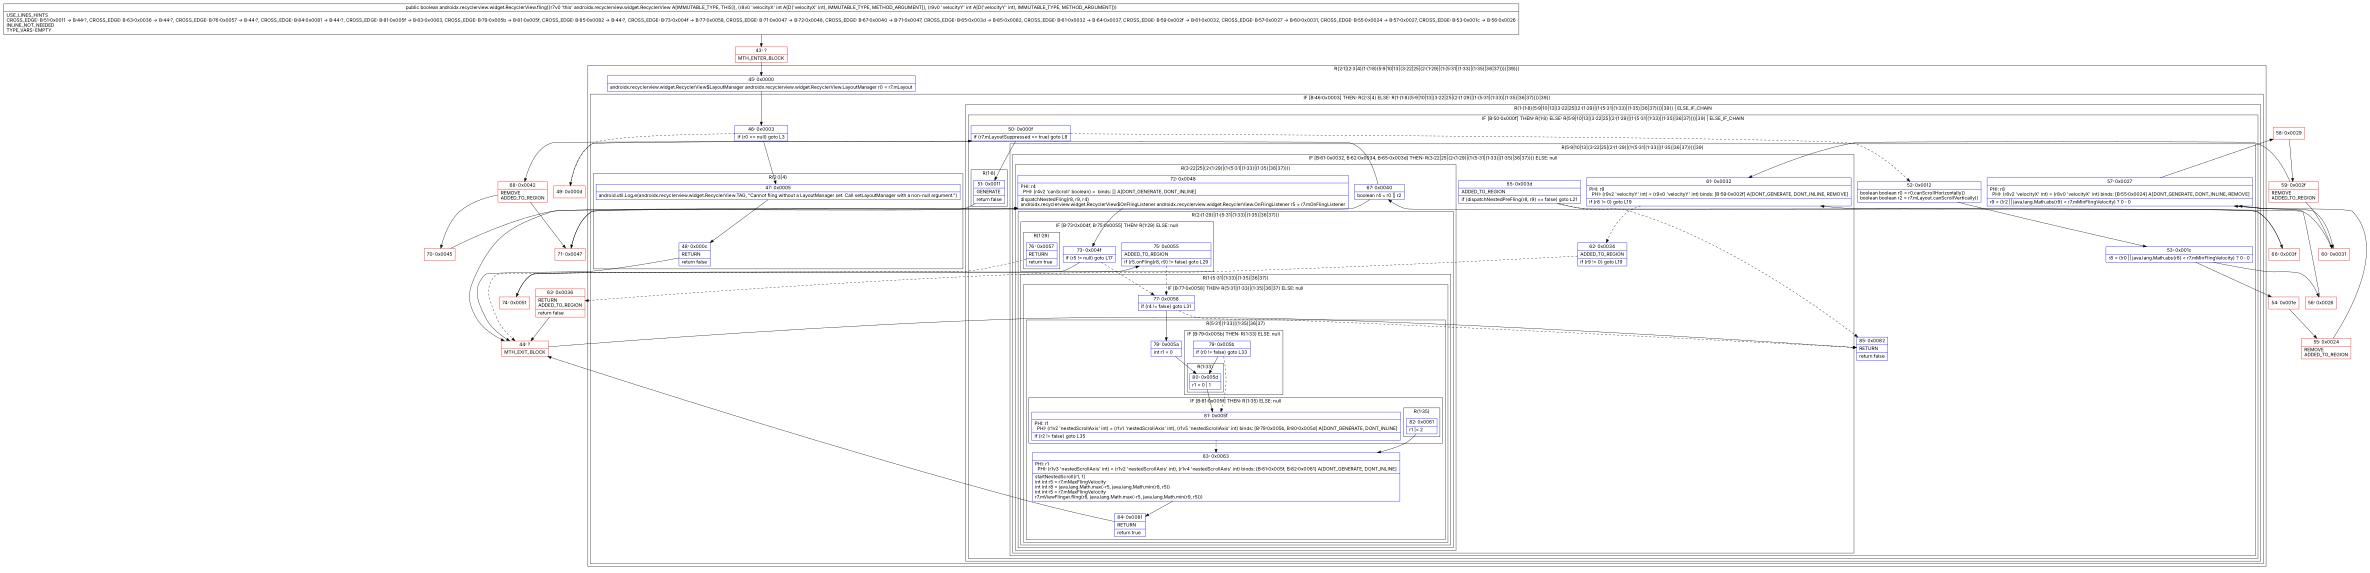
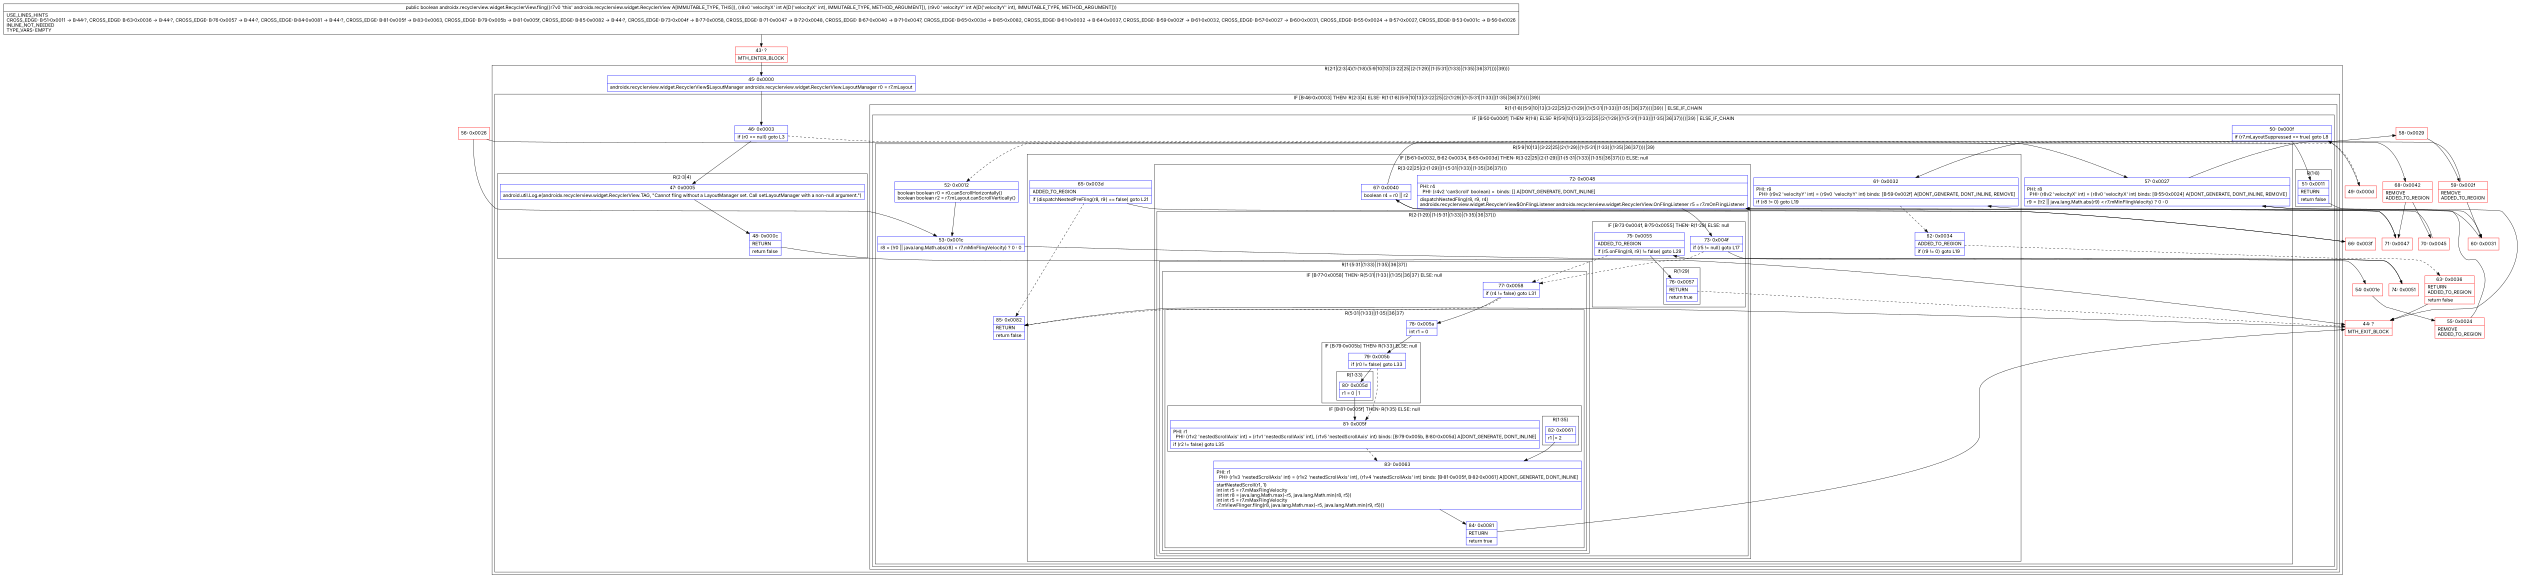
node "51: 0x0011": text "GENERATE" -> "RETURN"
edge "75: 0x0055" -> "76: 0x0057": added
edge "53: 0x001c" -> "56: 0x0026": reversed
edge "78: 0x005a" -> "80: 0x005d": now "78: 0x005a" -> "79: 0x005b"
